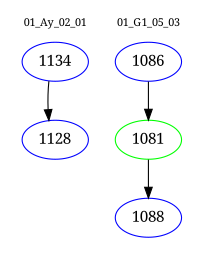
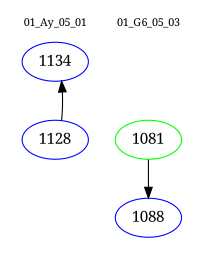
cluster "01_Ay_02_01": label "01_Ay_02_01" -> "01_Ay_05_01"
cluster "01_G1_05_03": label "01_G1_05_03" -> "01_G6_05_03"
node "1086": removed
edge "1134" -> "1128": reversed
